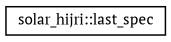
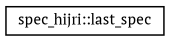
node "solar_hijri::last_spec": label "solar_hijri::last_spec" -> "spec_hijri::last_spec"
